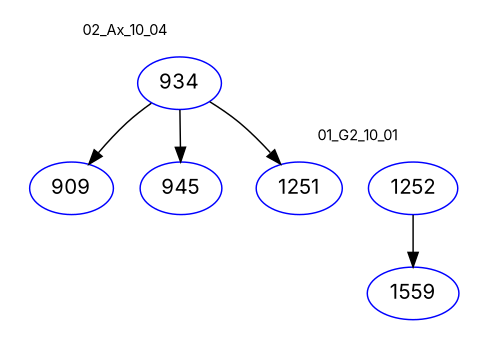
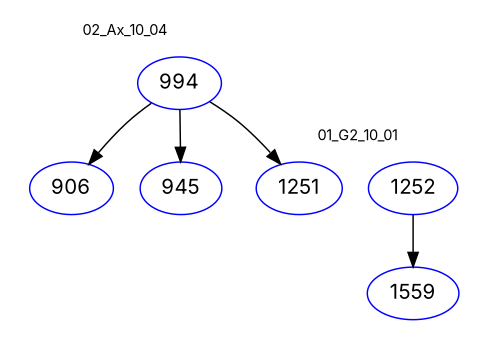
node "934": label "934" -> "994"
node "909": label "909" -> "906"
